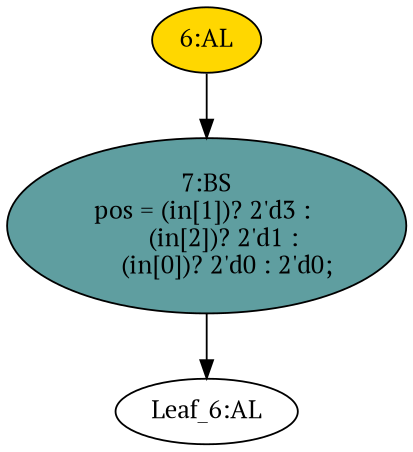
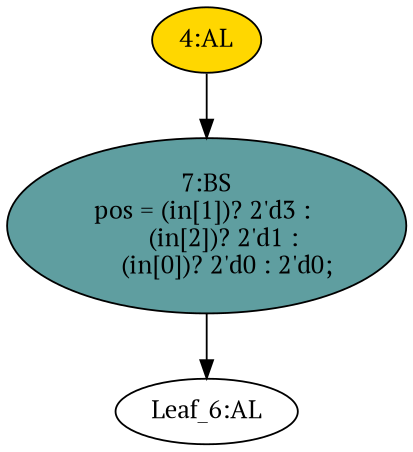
node "6:AL": label "6:AL" -> "4:AL"
